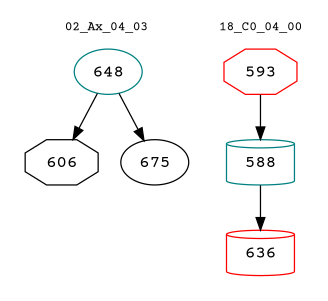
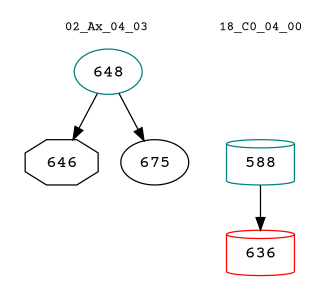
node "593": removed
node "606": label "606" -> "646"
